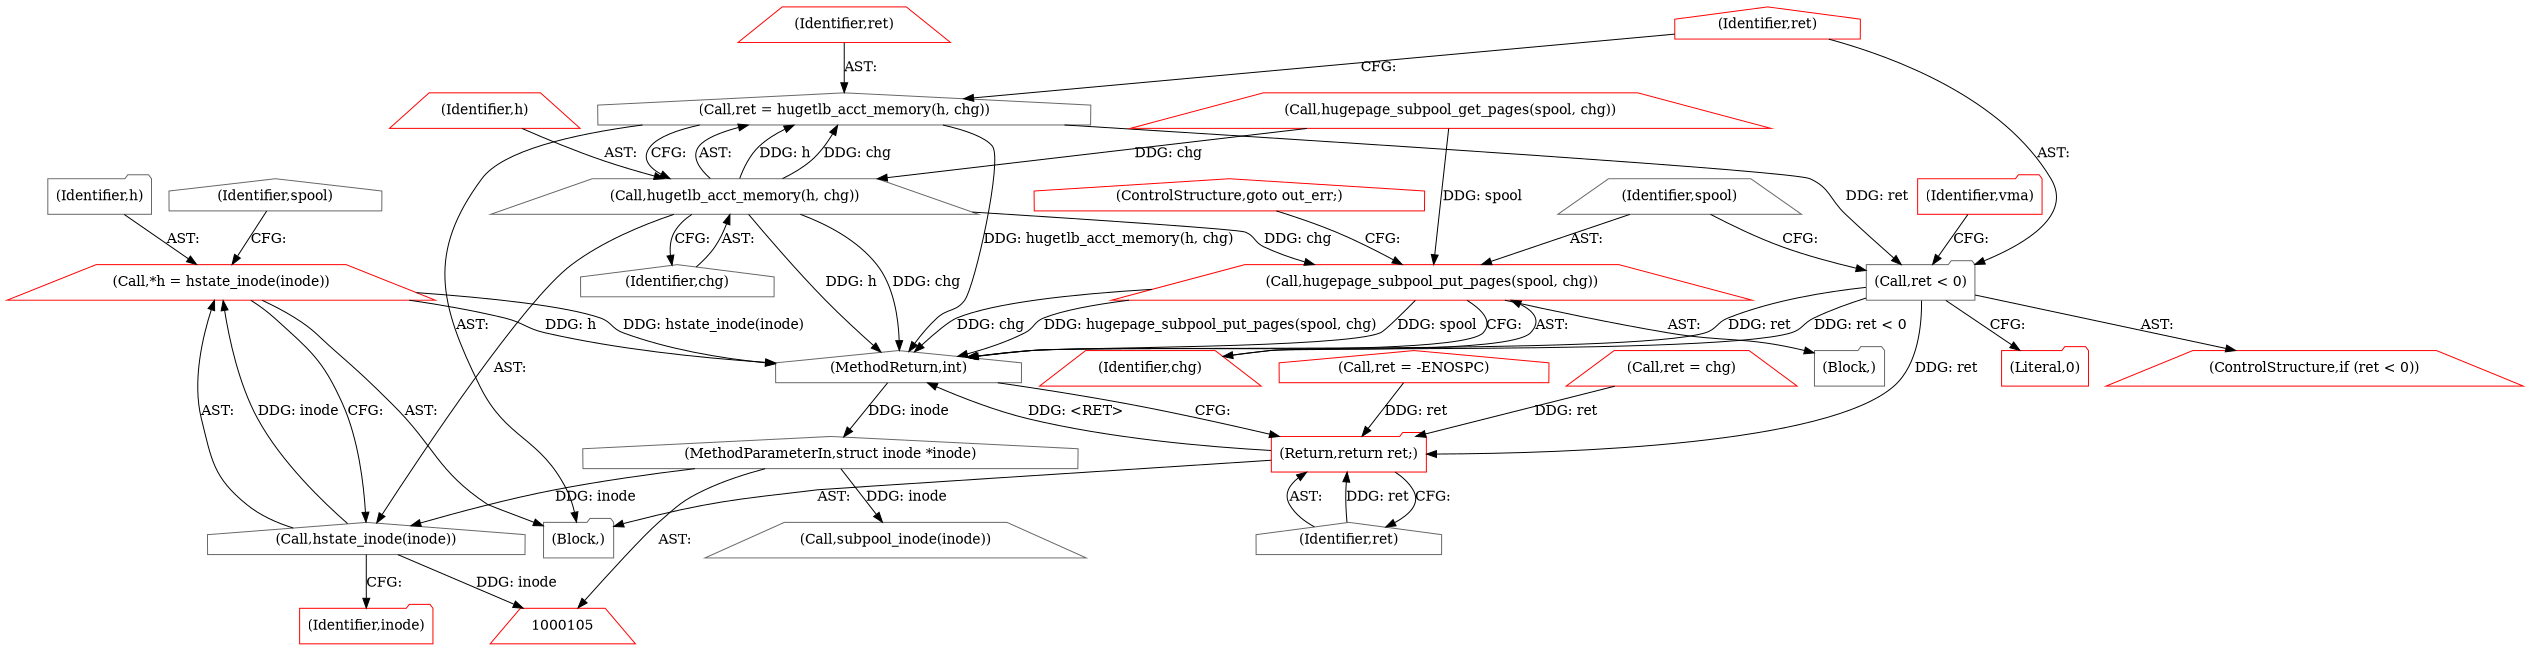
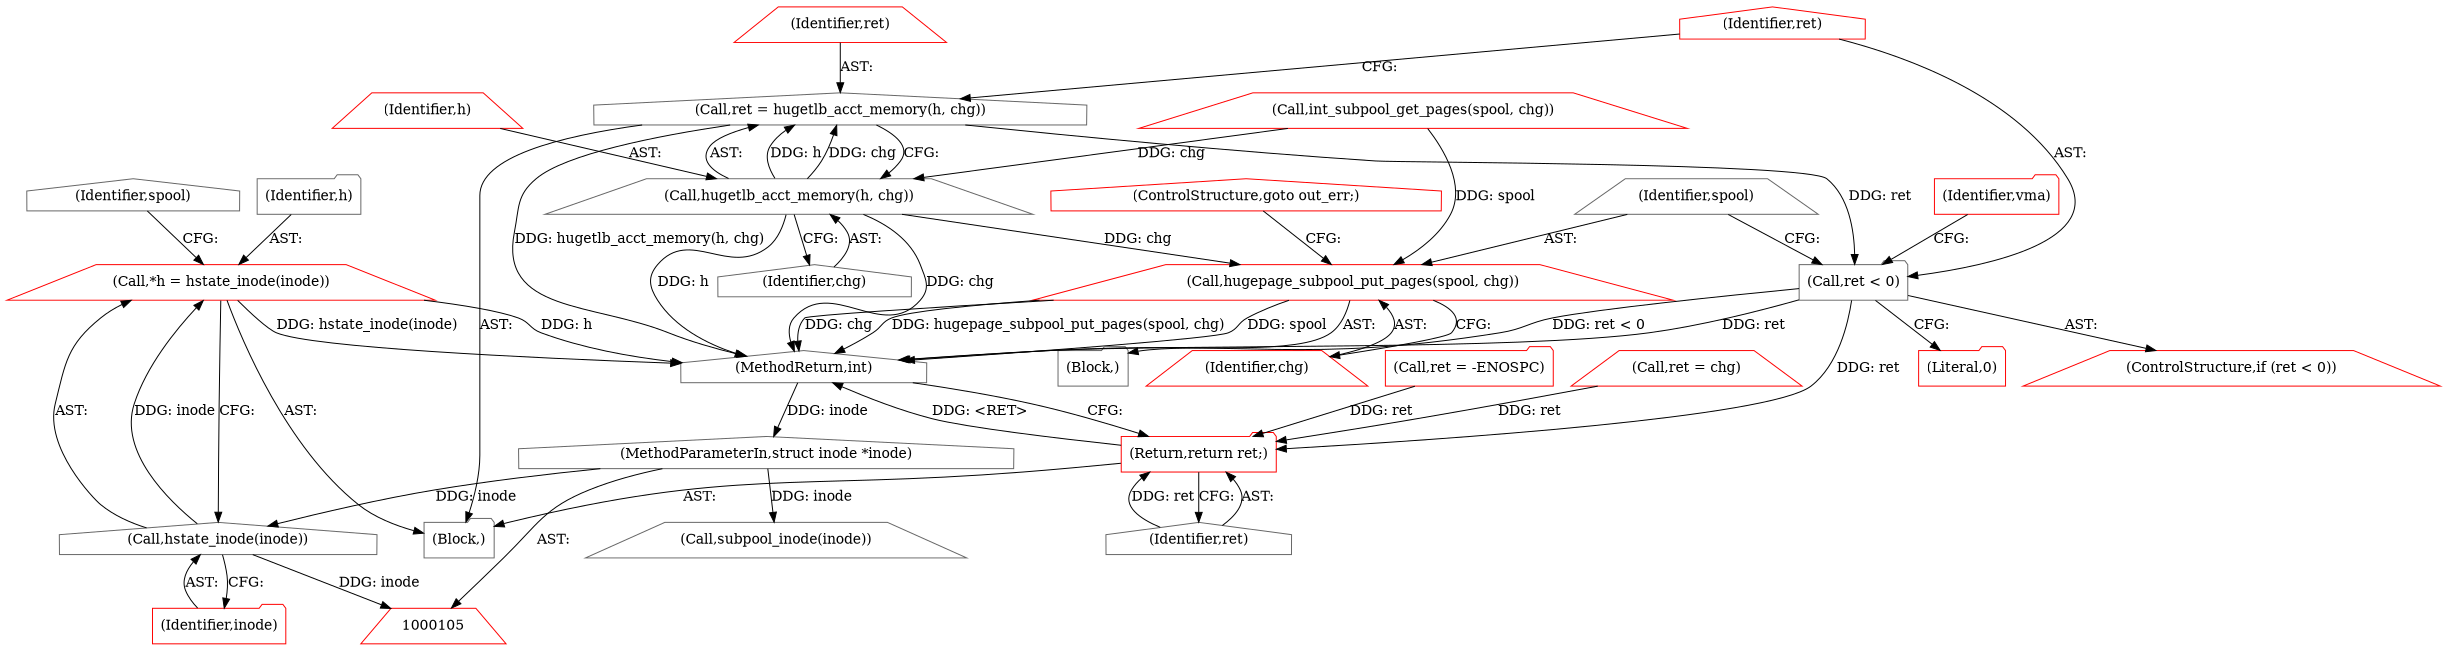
node "(Call,hugepage_subpool_get_pages(spool, chg))": label "(Call,hugepage_subpool_get_pages(spool, chg))" -> "(Call,int_subpool_get_pages(spool, chg))"
edge "(Call,hugetlb_acct_memory(h, chg))" -> "(Call,hstate_inode(inode))": now "(Identifier,inode)" -> "(Call,hstate_inode(inode))"
node "(Call,ret = -ENOSPC)": shape house -> folder
